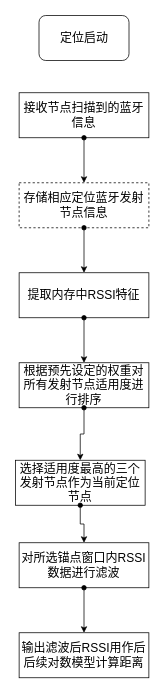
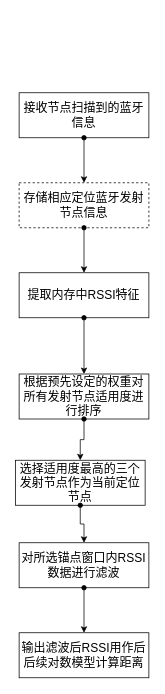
node "定位启动": removed
node "根据预先设定的权重对所有发射节点适用度进行排序": moved (84, 385) -> (84, 396)
